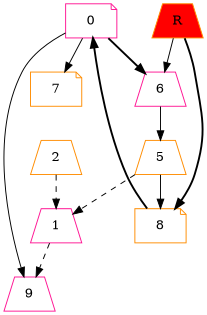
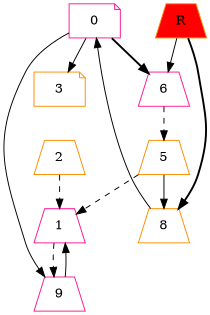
node "7": label "7" -> "3"
edge "6" -> "5": style solid -> dashed
edge "8" -> "0": style bold -> solid
node "8": shape note -> trapezium
edge "9" -> "1": added
